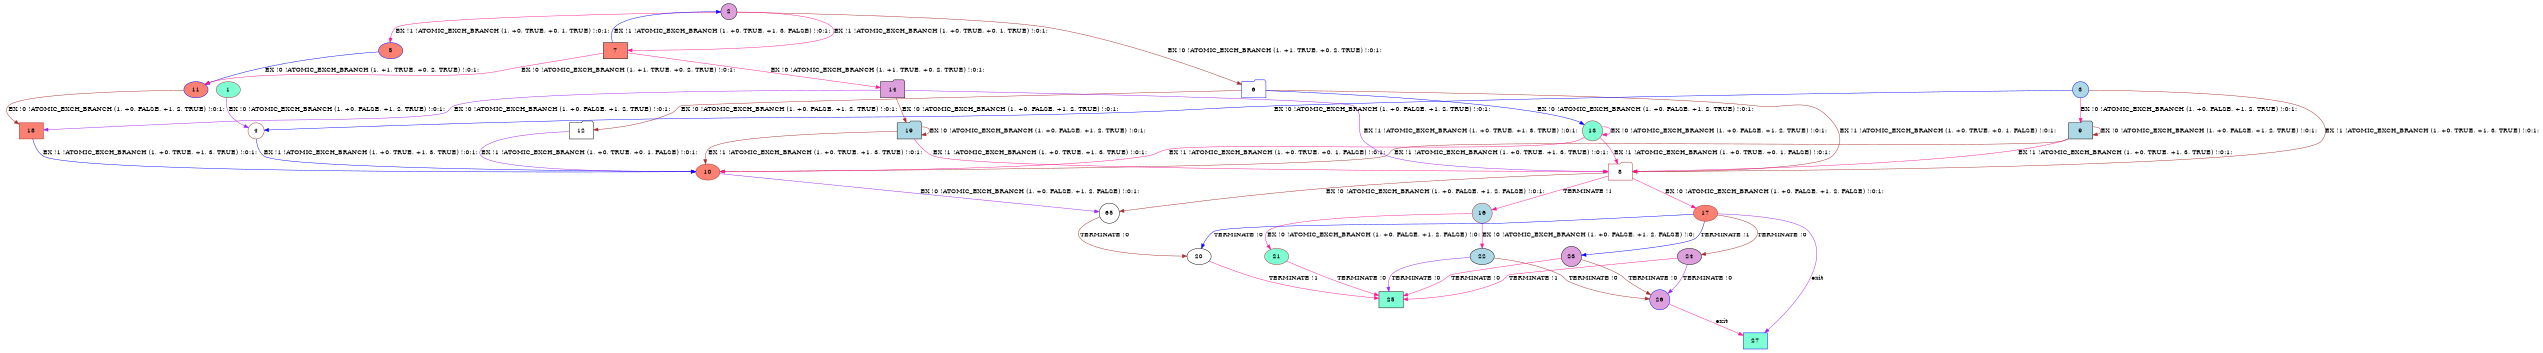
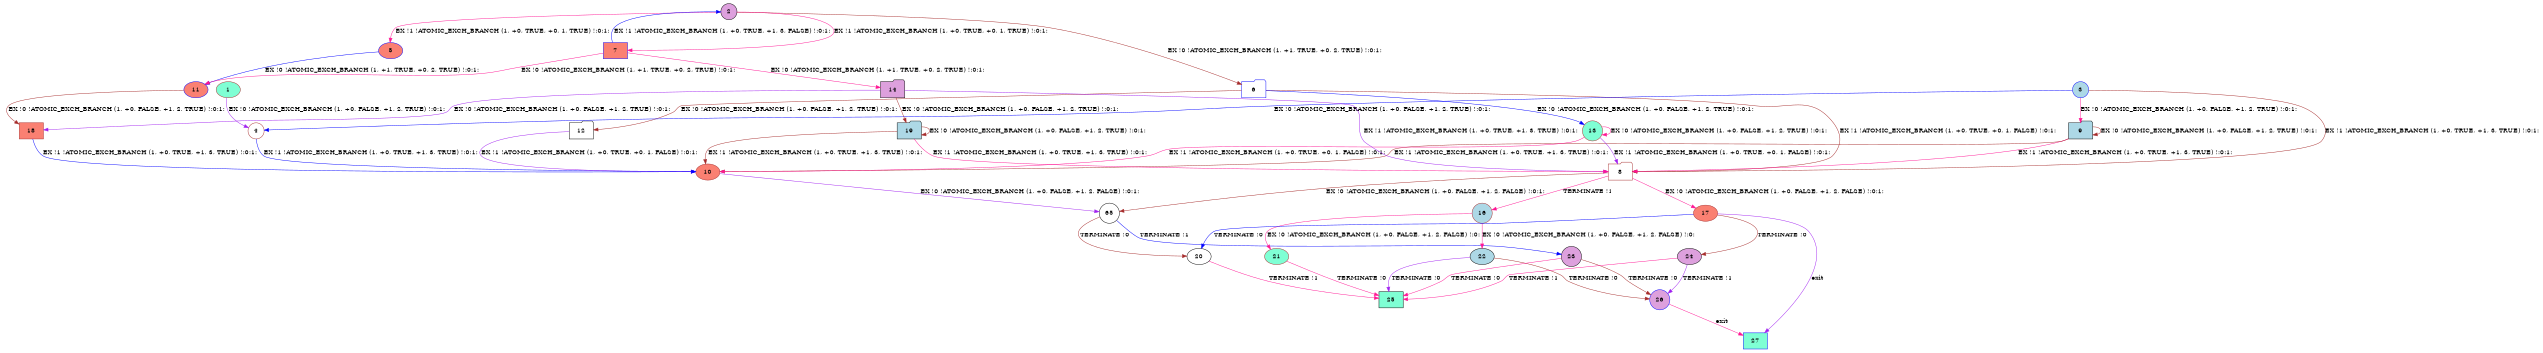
node "7": color black -> blue
edge "13" -> "8": color deeppink -> purple
edge "17" -> "23": now "65" -> "23"
edge "24" -> "26": label "TERMINATE !0" -> "TERMINATE !1"
